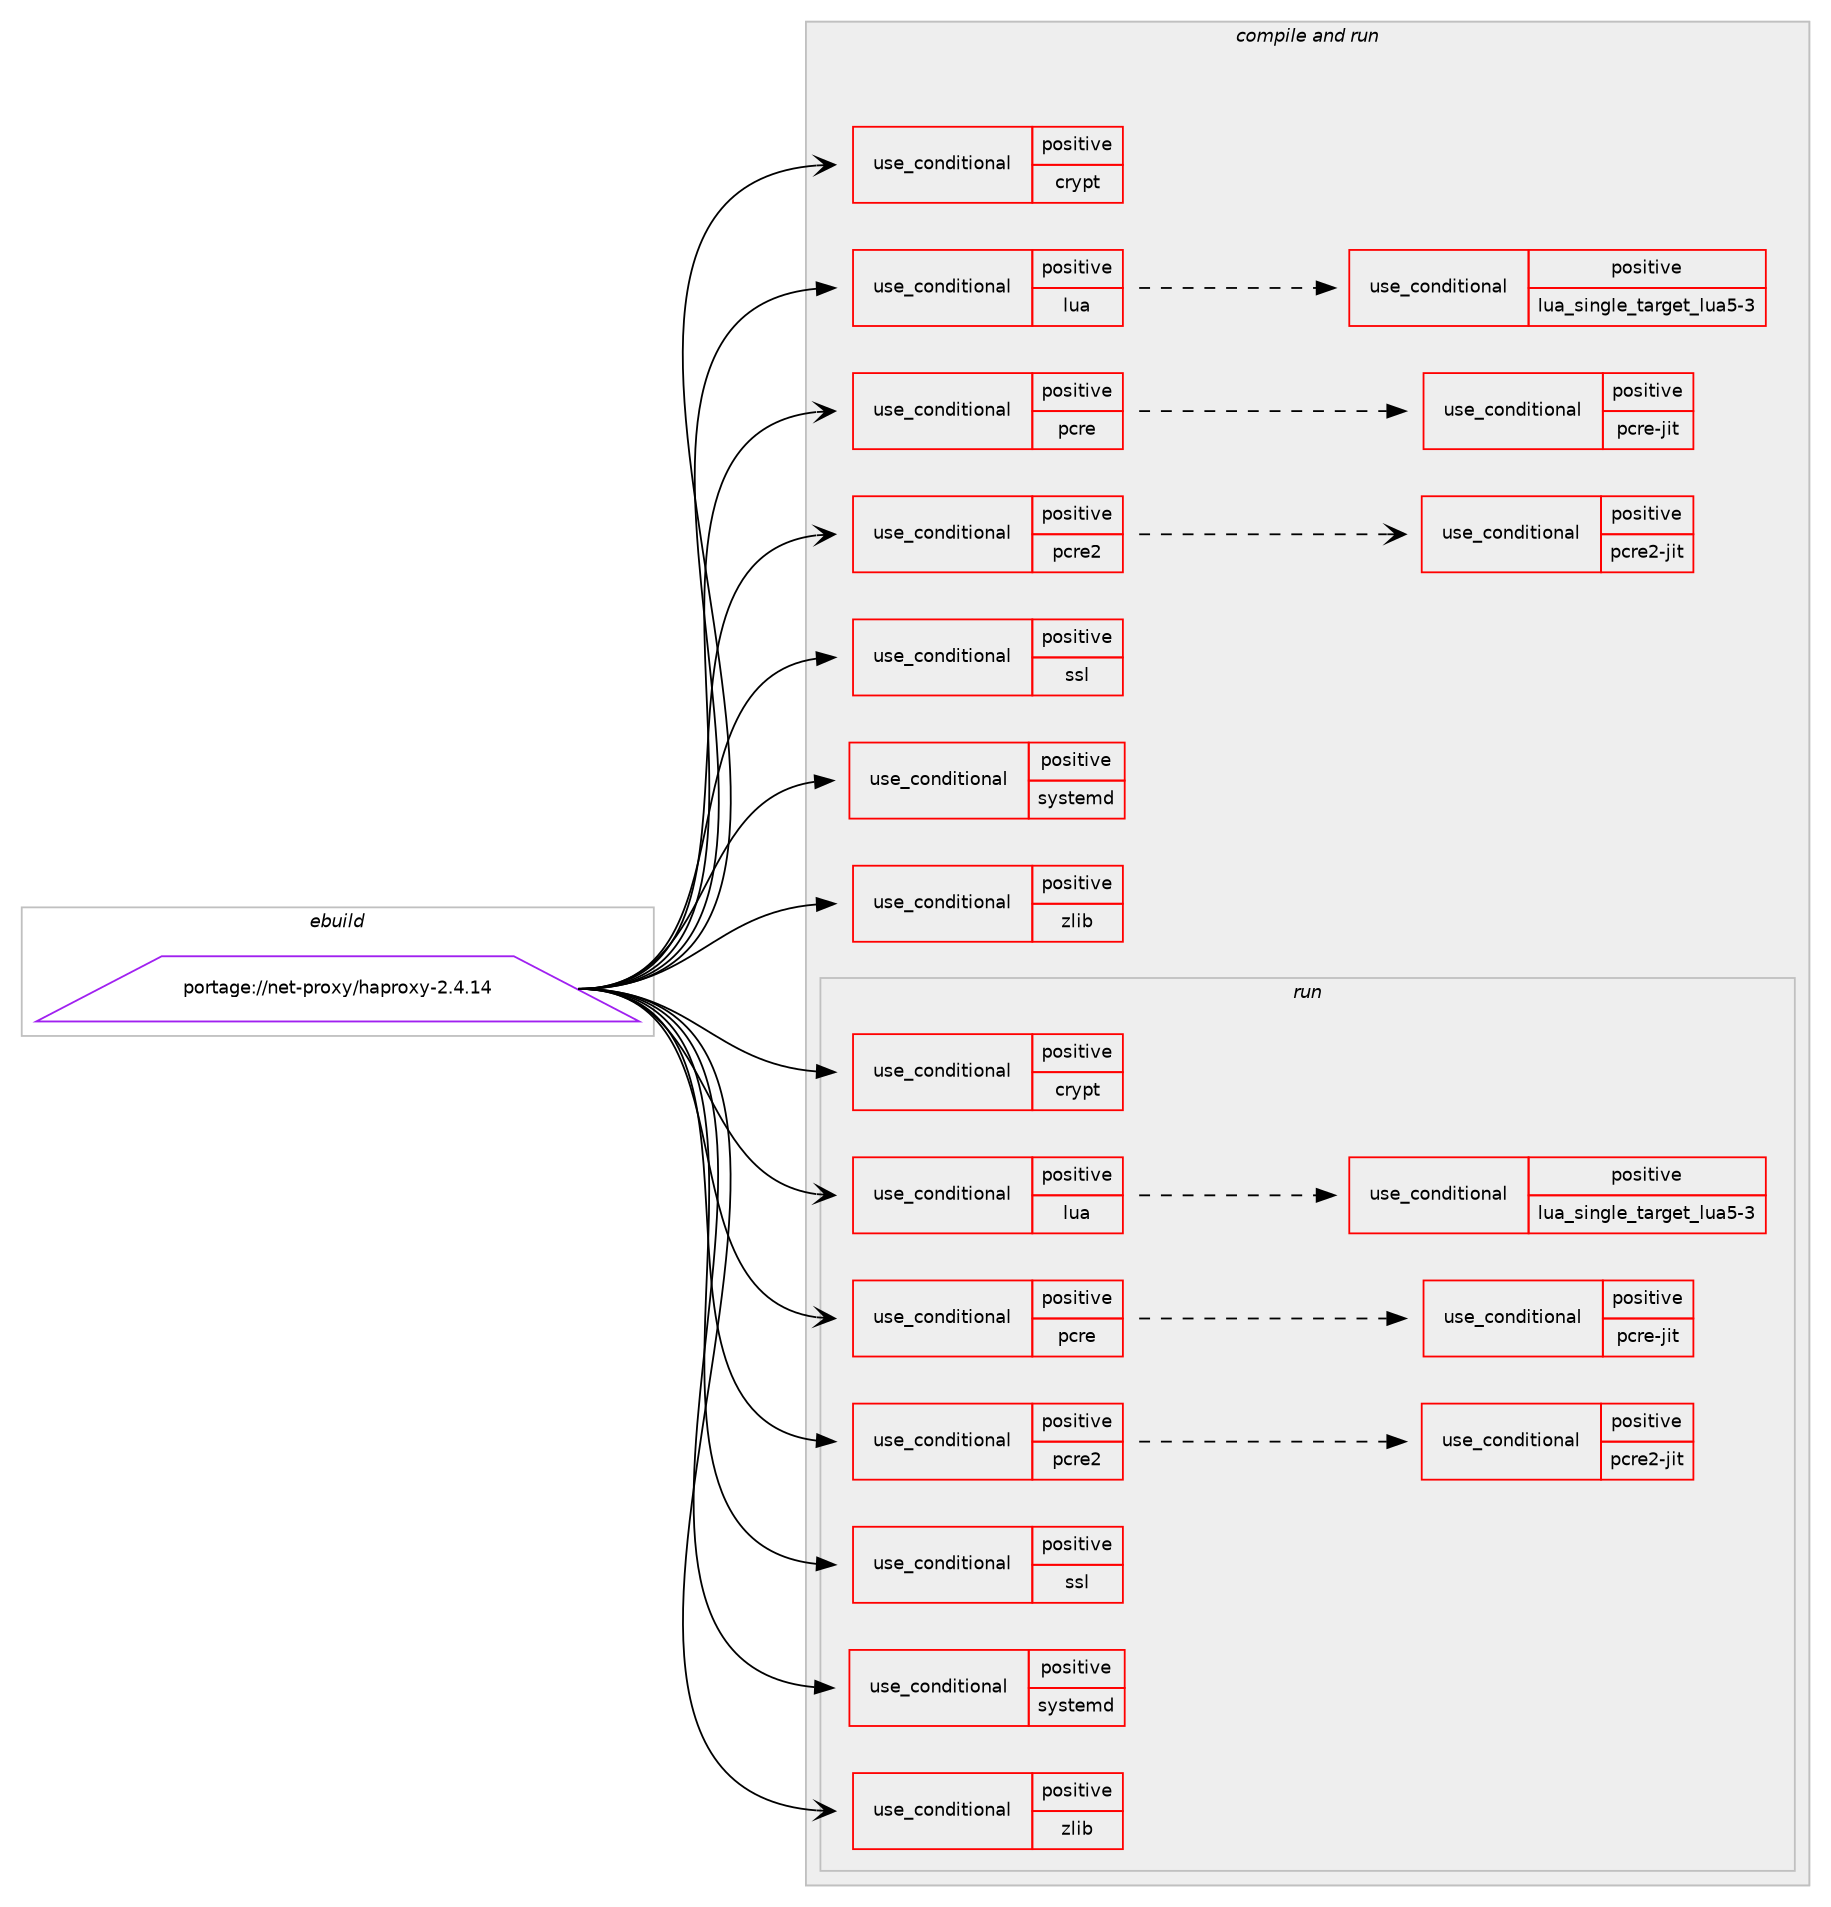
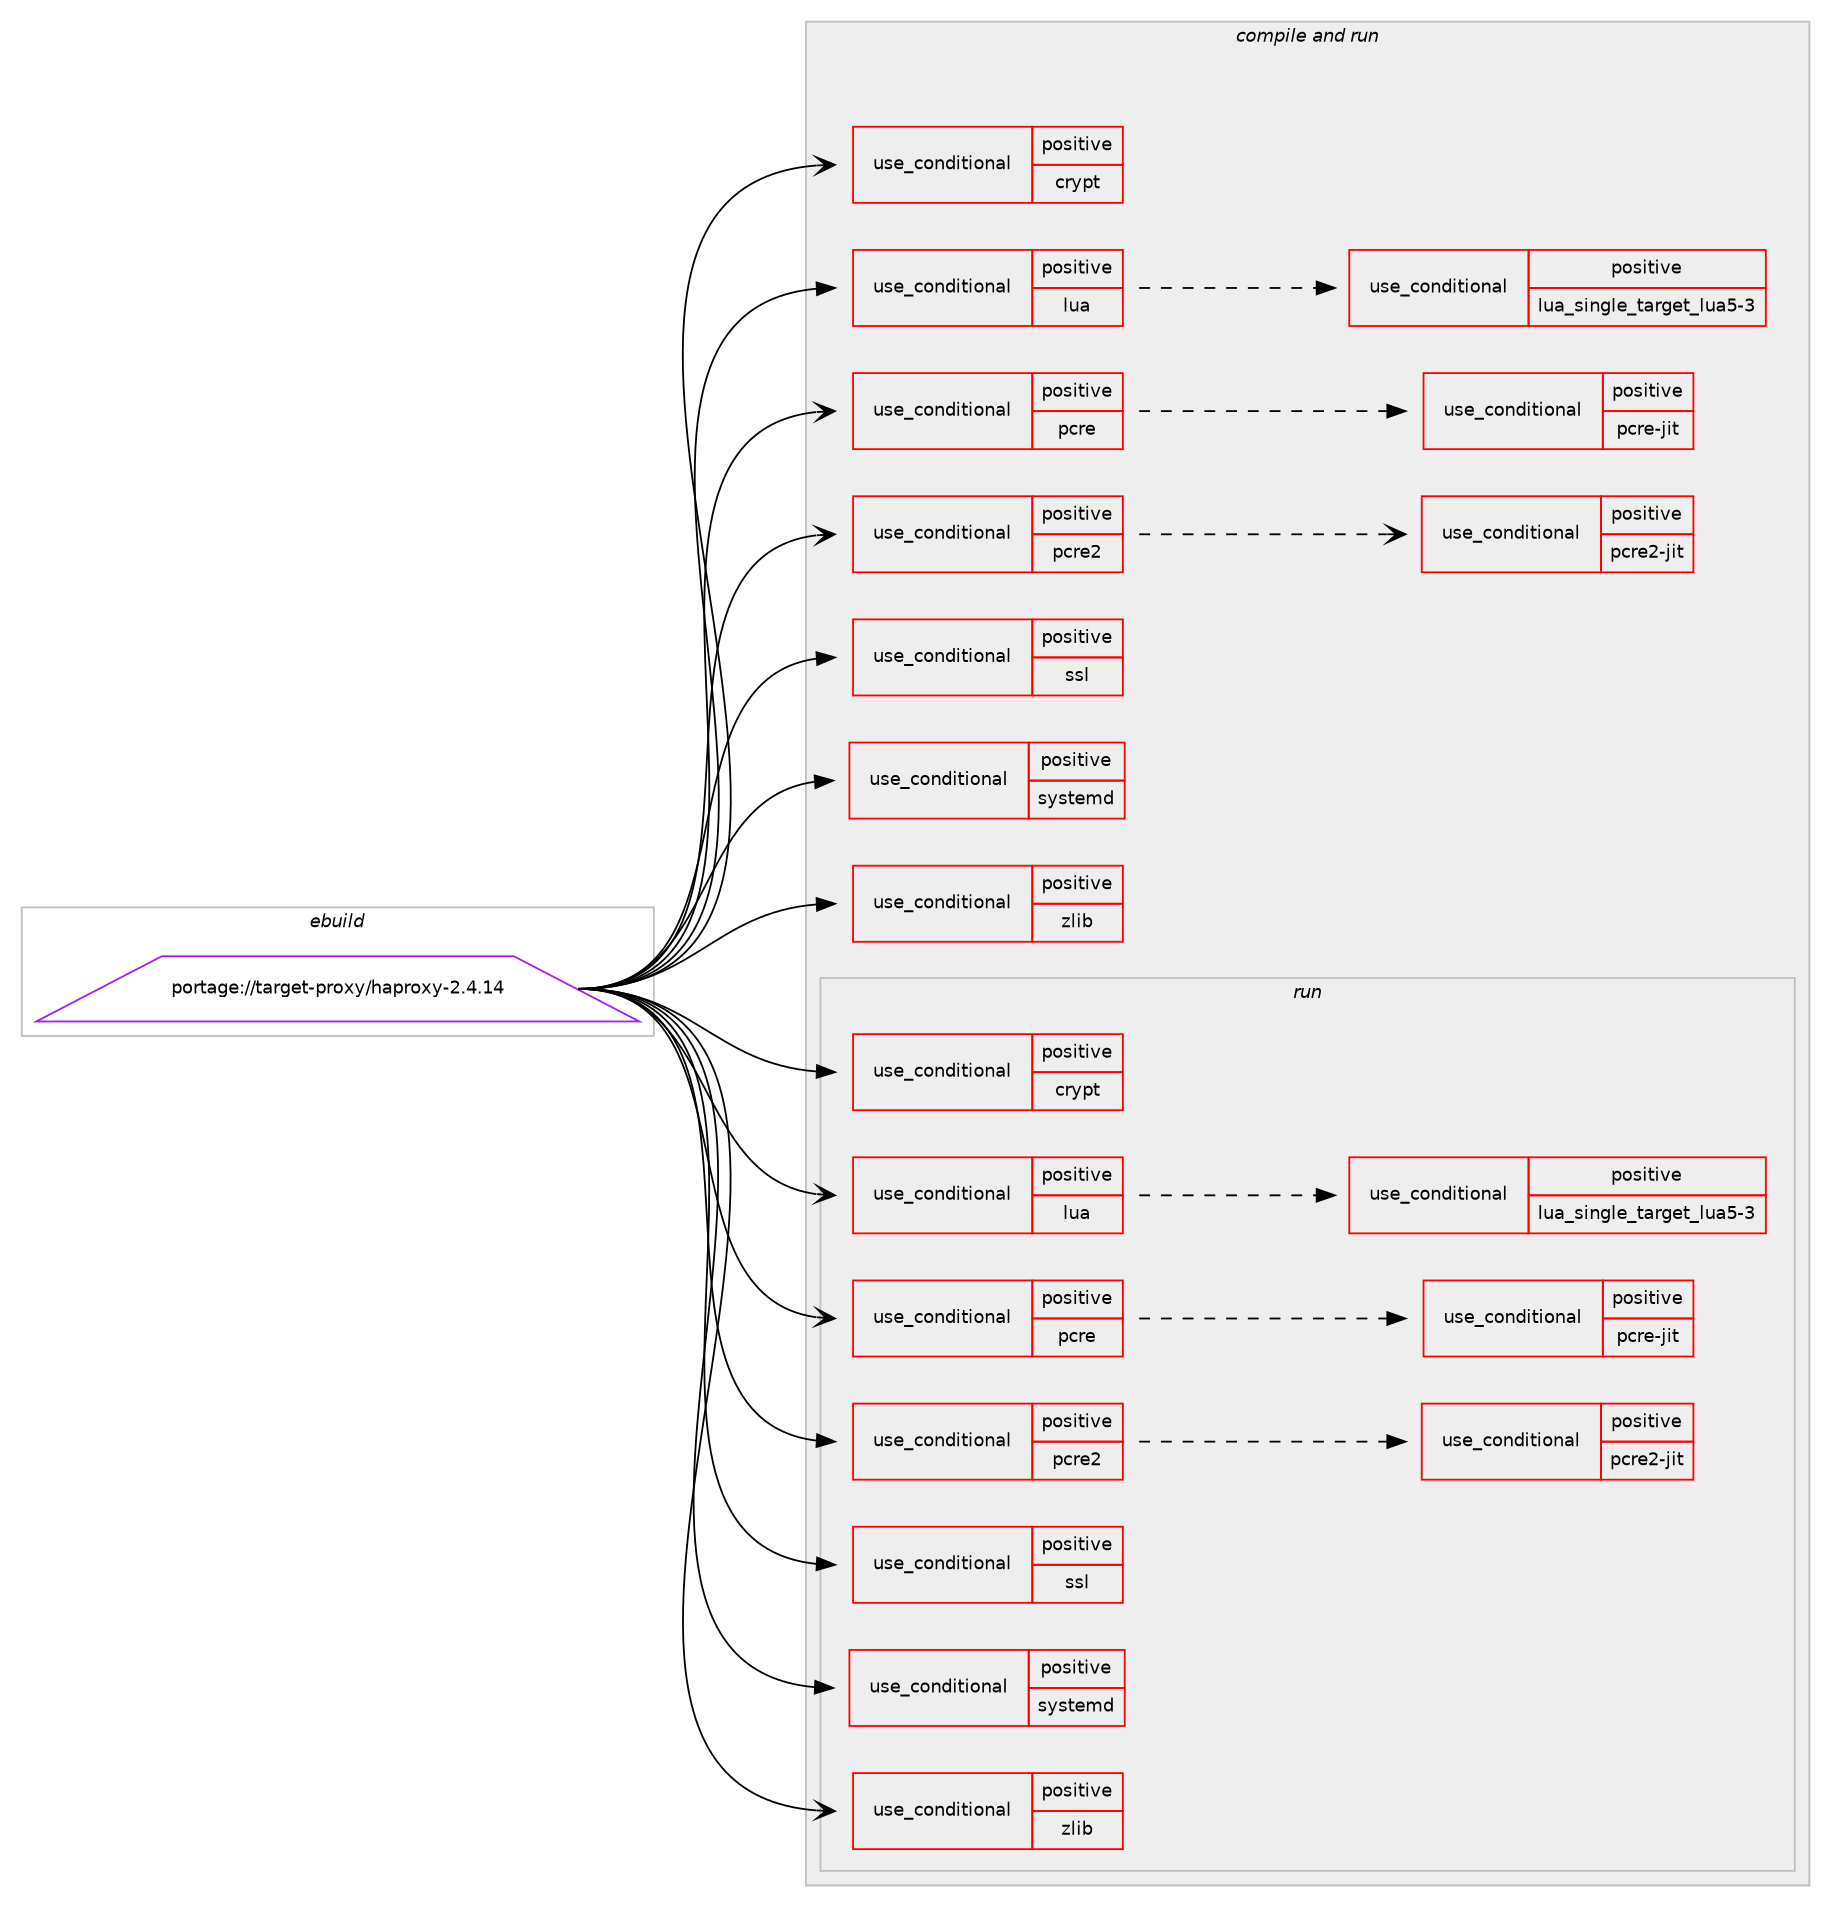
node "portage://net-proxy/haproxy-2.4.14": label "portage://net-proxy/haproxy-2.4.14" -> "portage://target-proxy/haproxy-2.4.14"
